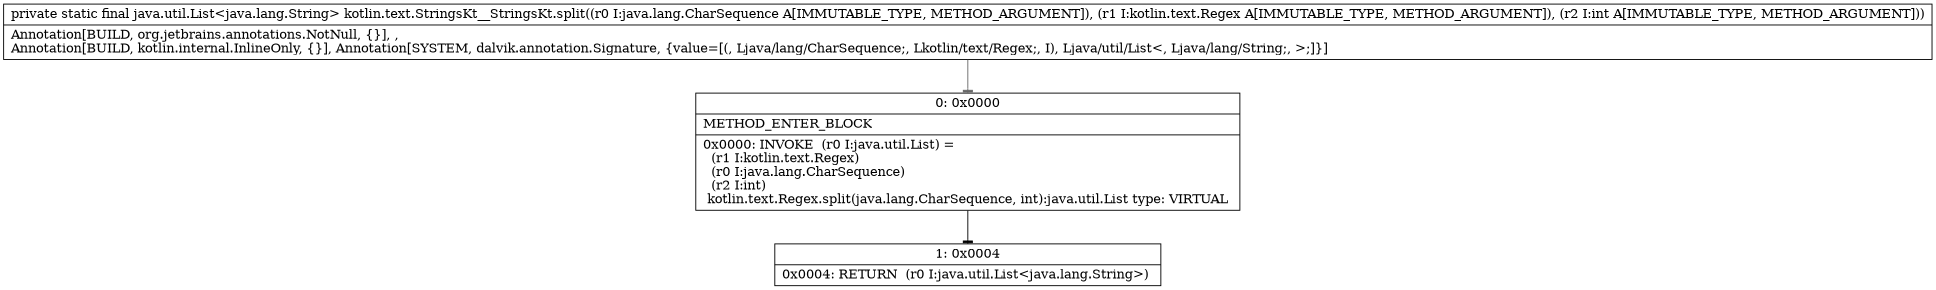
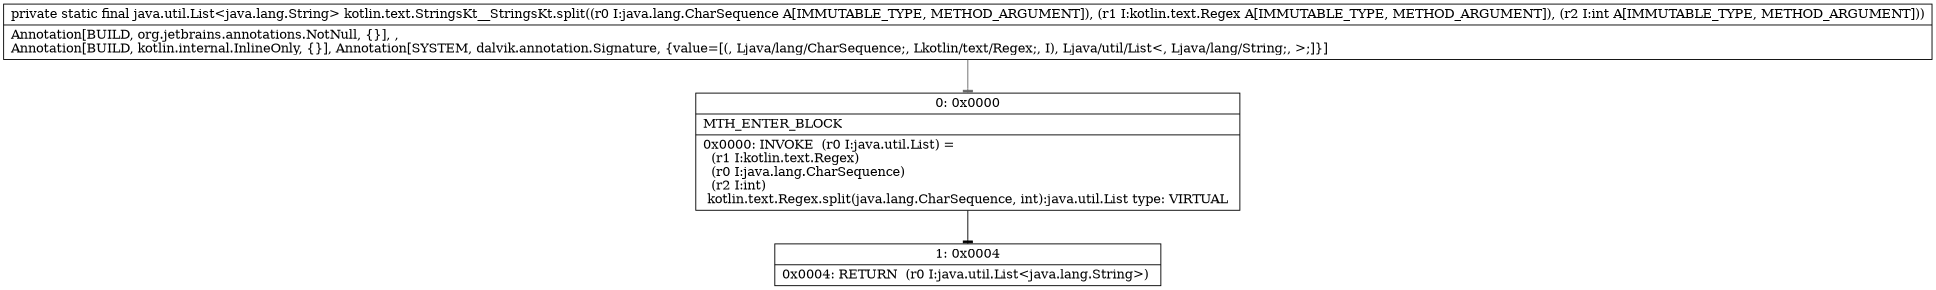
node "0: 0x0000": text "METHOD_ENTER_BLOCK" -> "MTH_ENTER_BLOCK"
